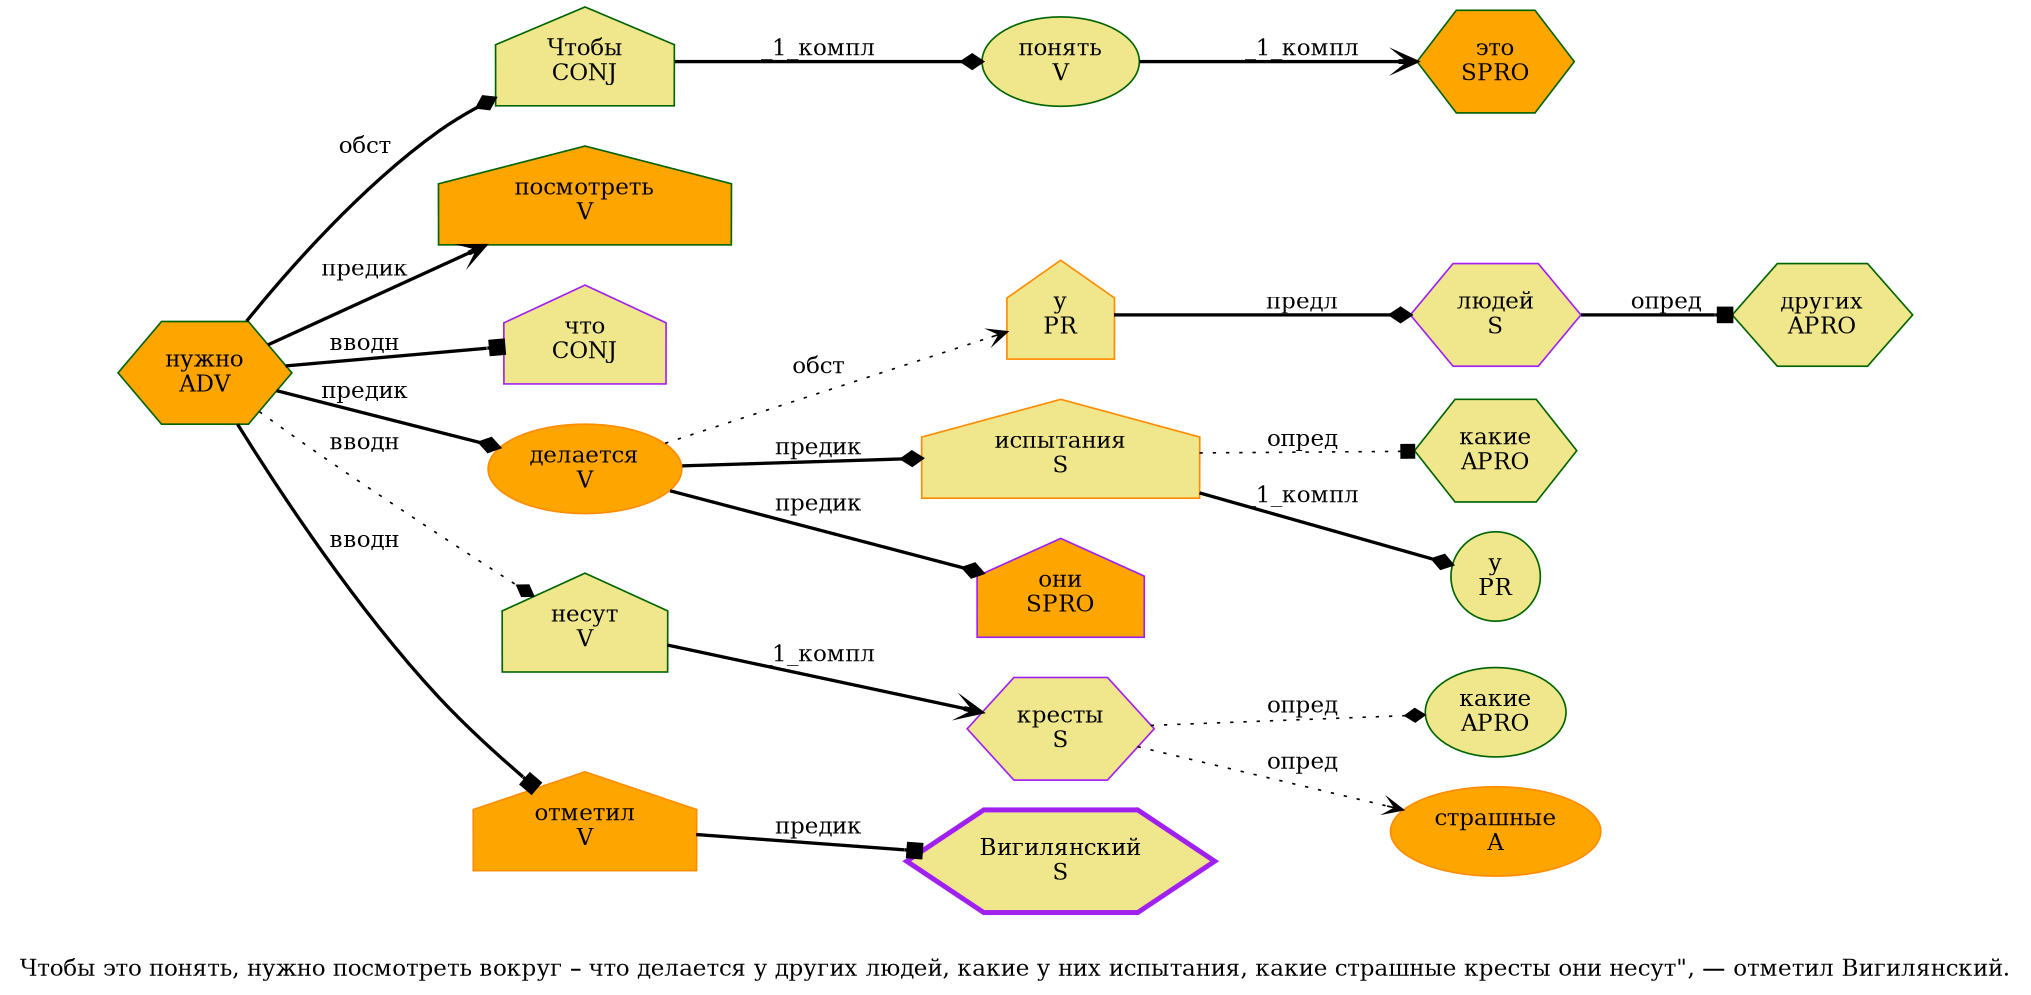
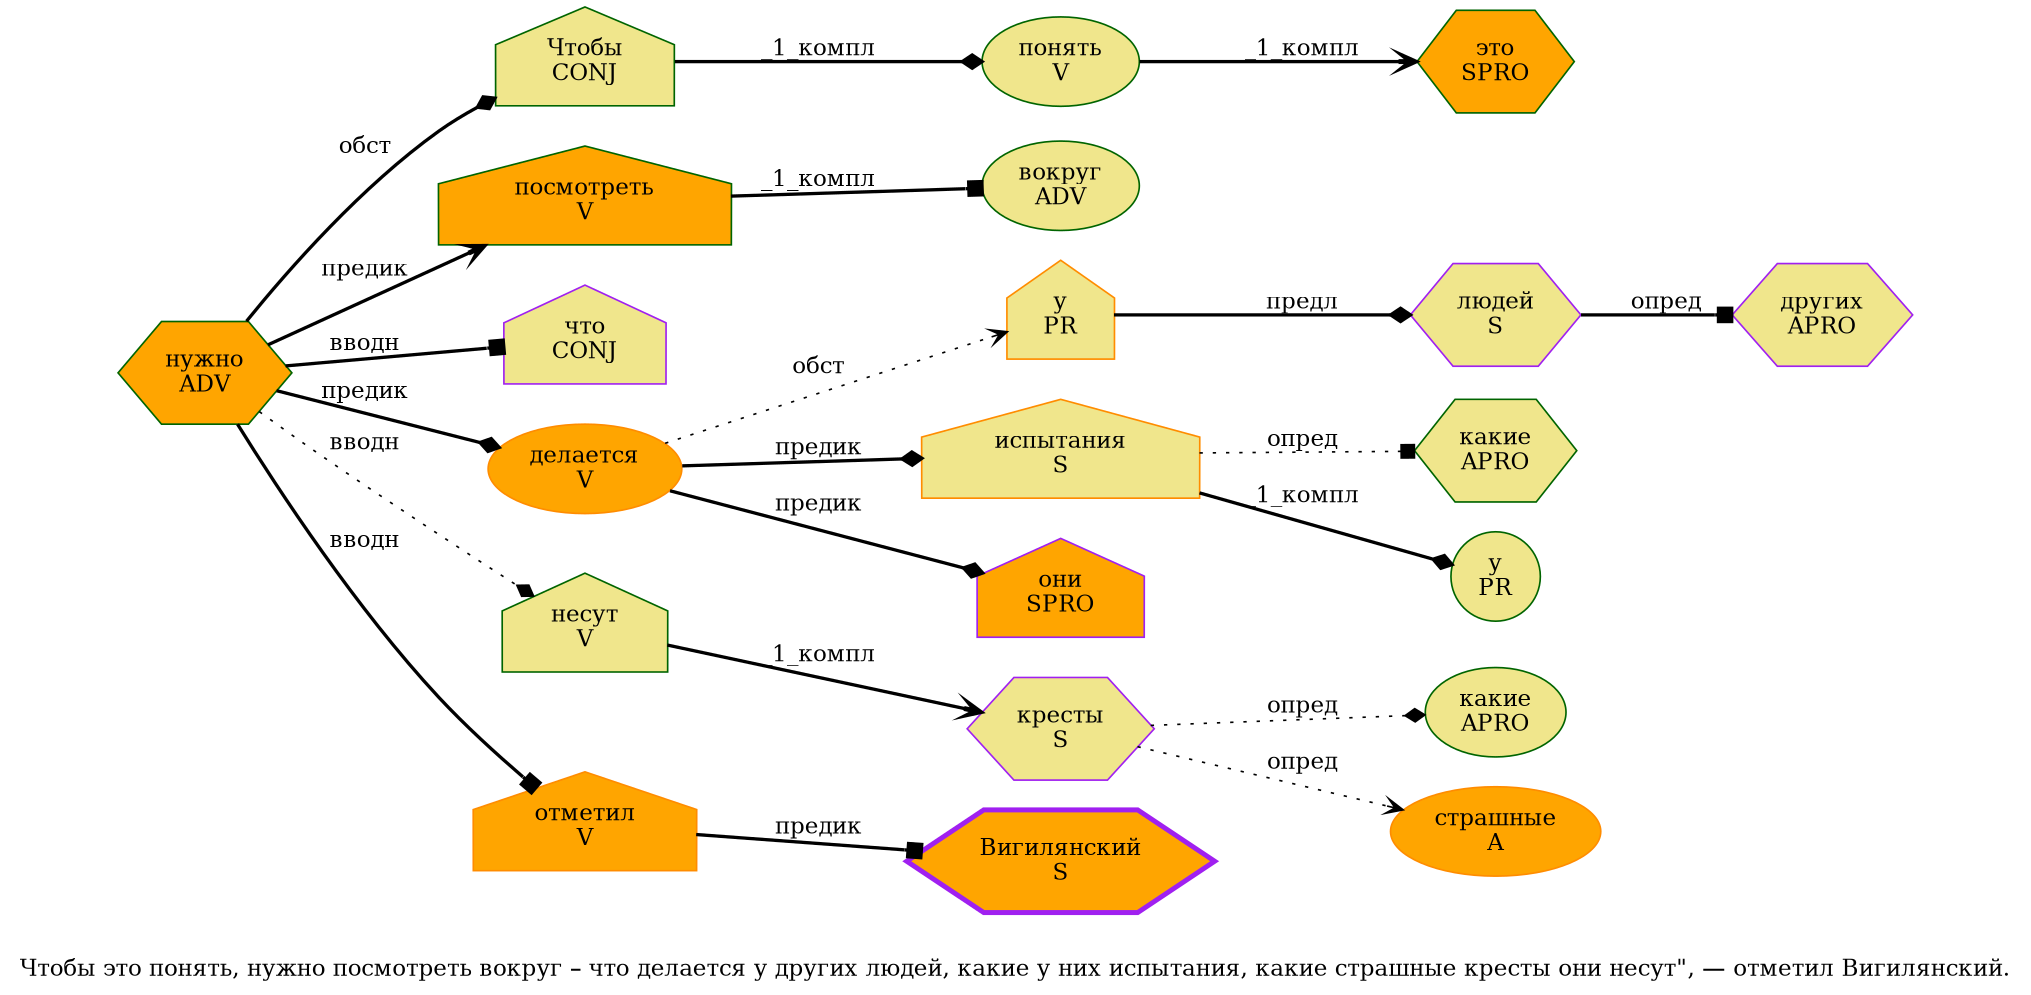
node "вокруг ADV": added
node "других APRO": color darkgreen -> purple
node "Вигилянский S": fillcolor khaki -> orange
